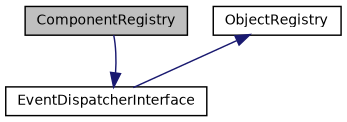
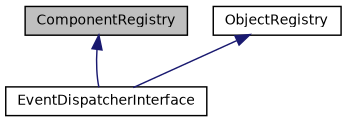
edge "ComponentRegistry" -> "EventDispatcherInterface": reversed
